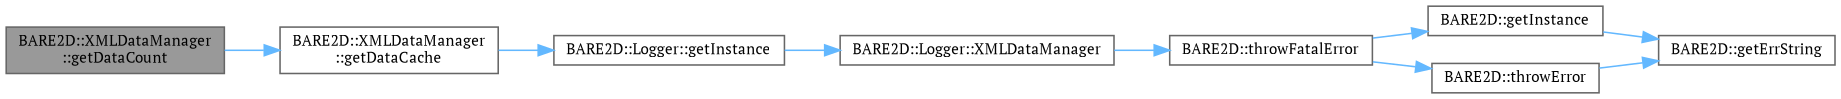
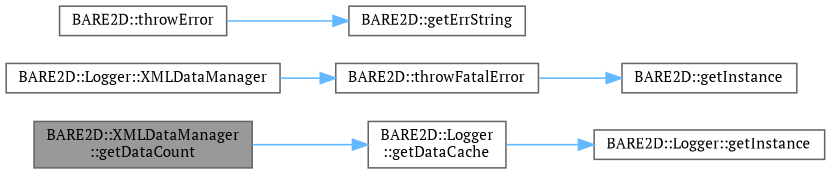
edge "BARE2D::getInstance" -> "BARE2D::getErrString": removed
node "BARE2D::XMLDataManager ::getDataCache": label "BARE2D::XMLDataManager ::getDataCache" -> "BARE2D::Logger ::getDataCache"
edge "BARE2D::Logger::getInstance" -> "BARE2D::Logger::XMLDataManager": removed
edge "BARE2D::throwFatalError" -> "BARE2D::throwError": removed
